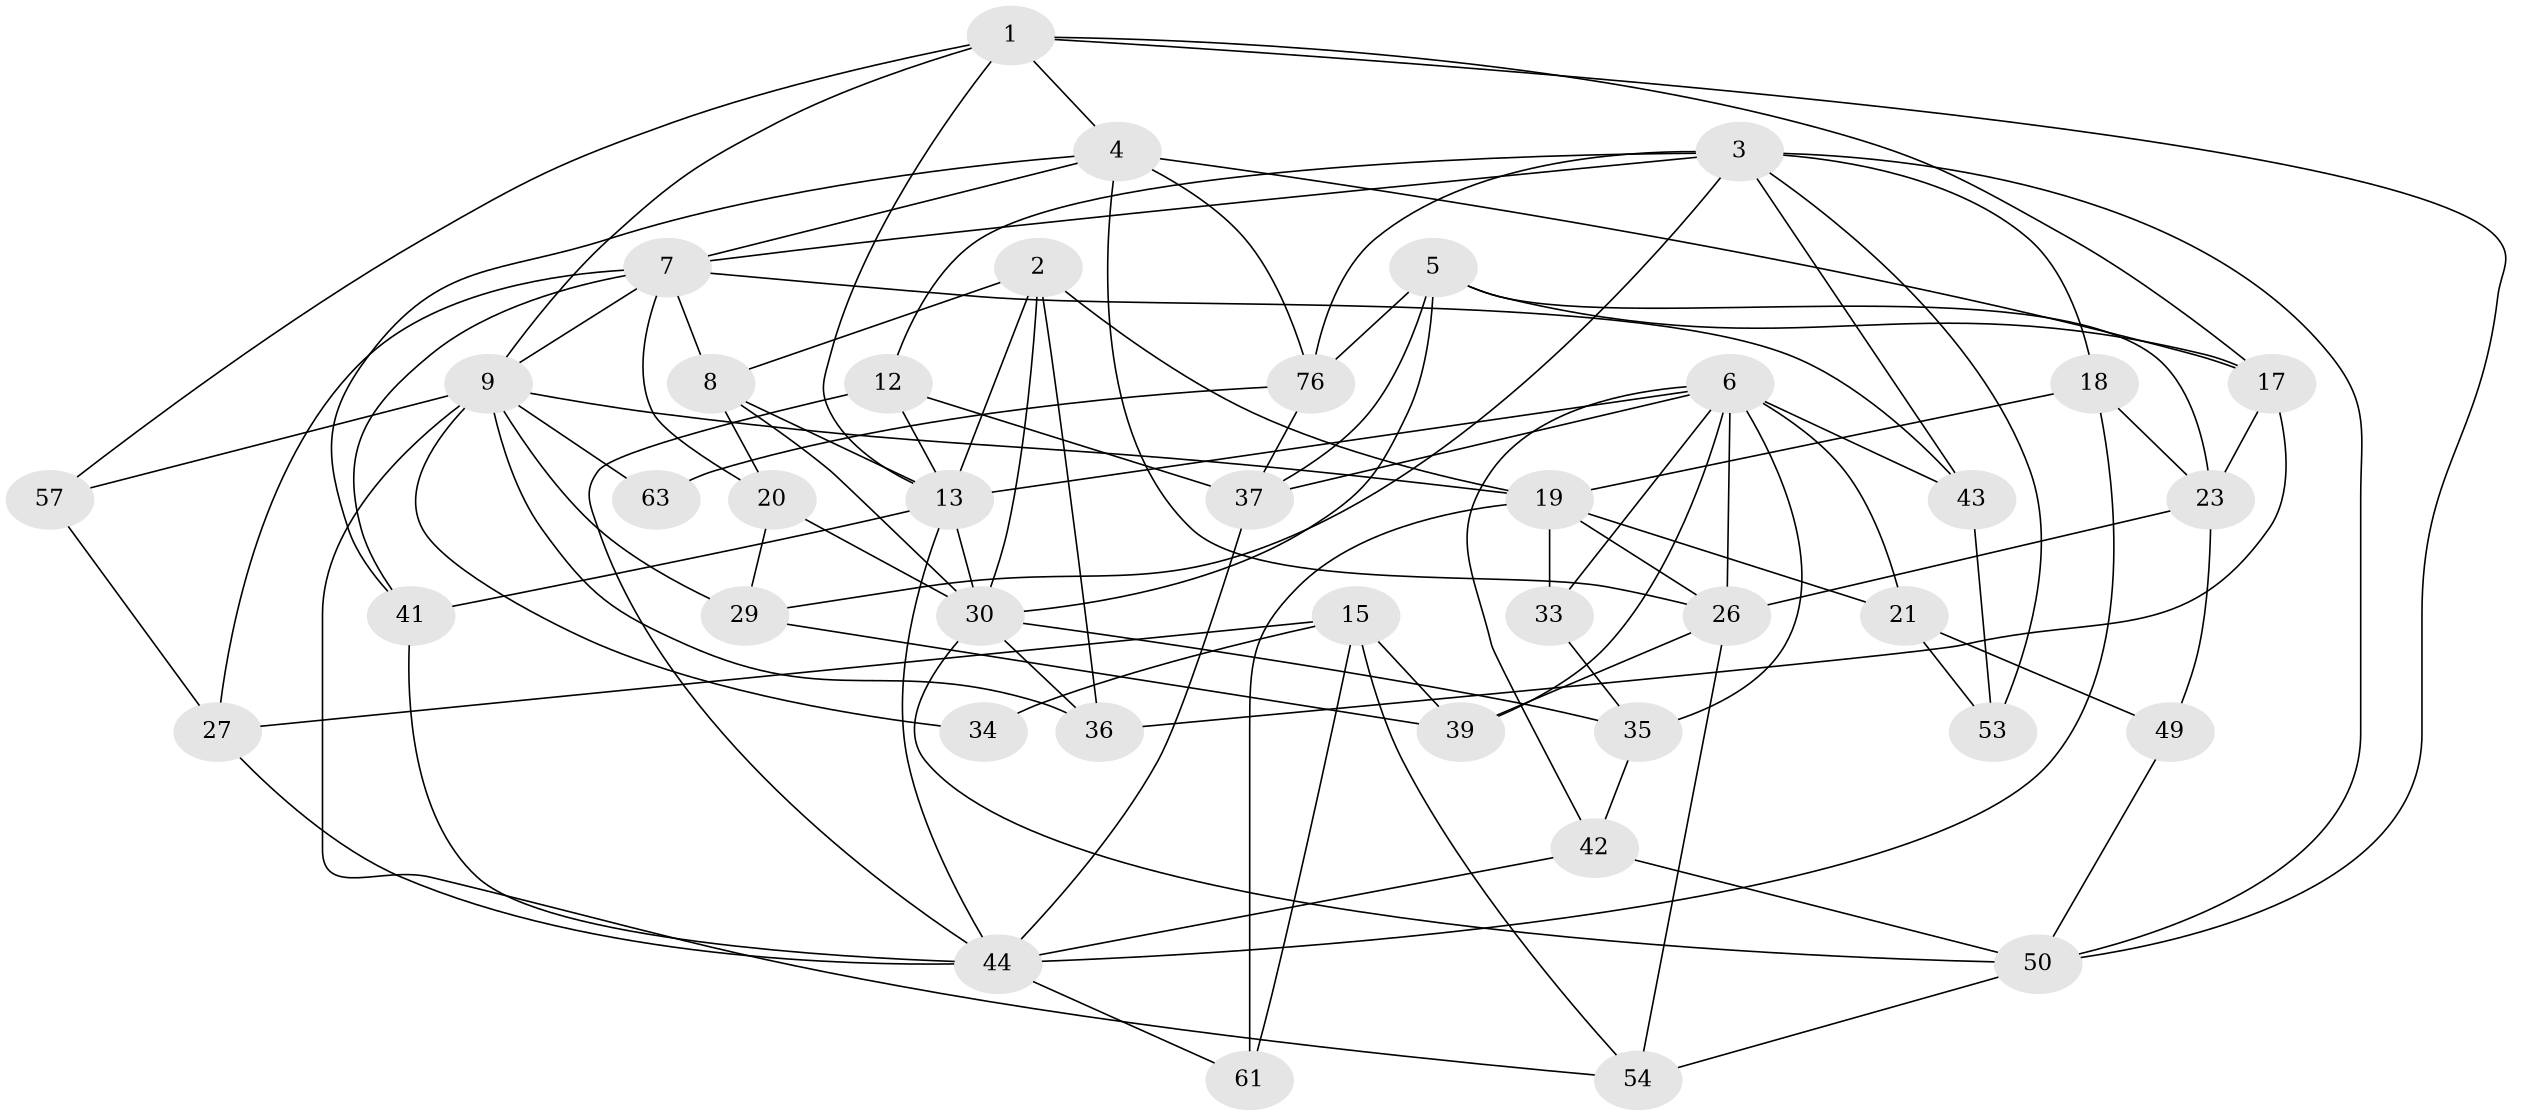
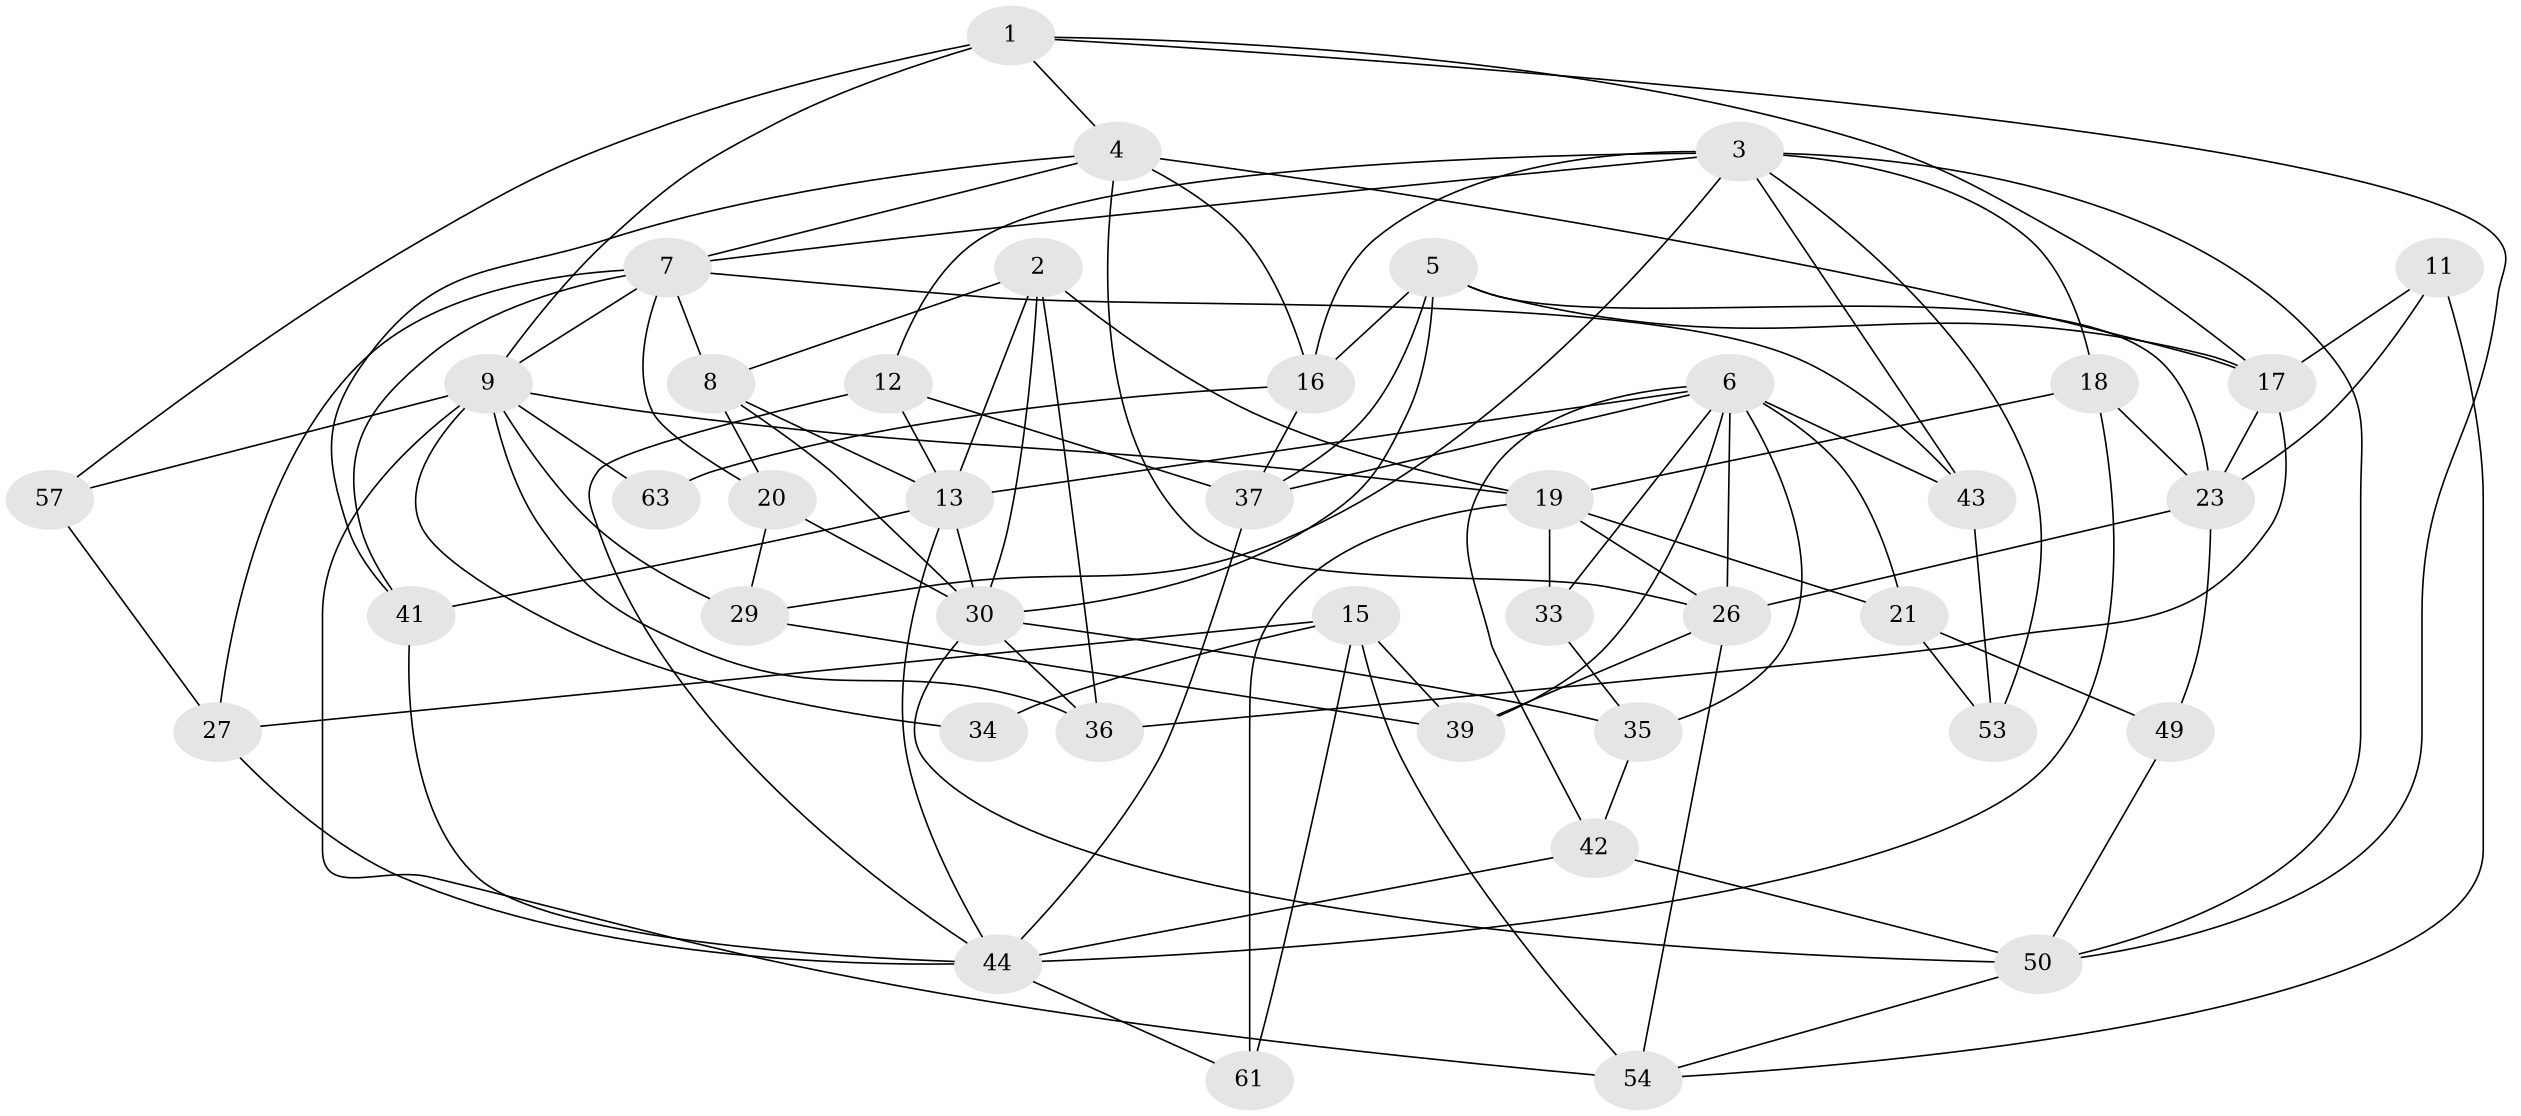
edge "1" -- "13": removed
node "11": added
node "76": label "76" -> "16"
